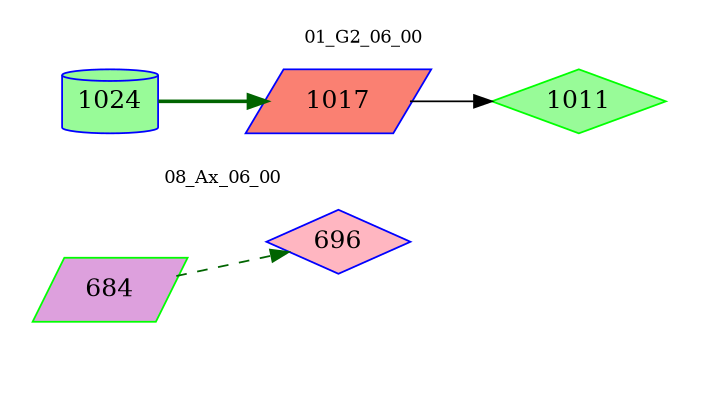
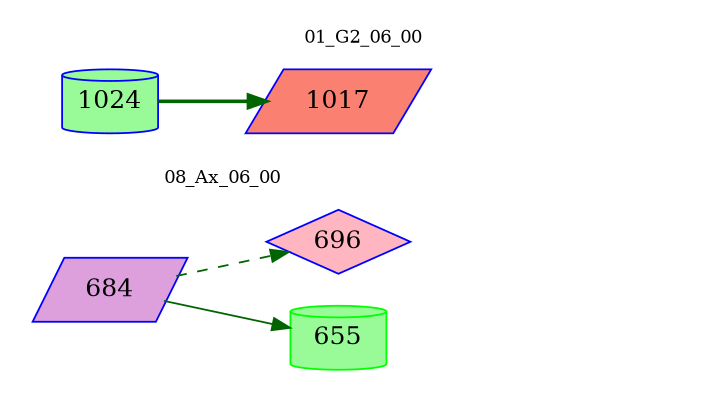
node "1011": removed
node "684": color green -> blue
node "655": added
